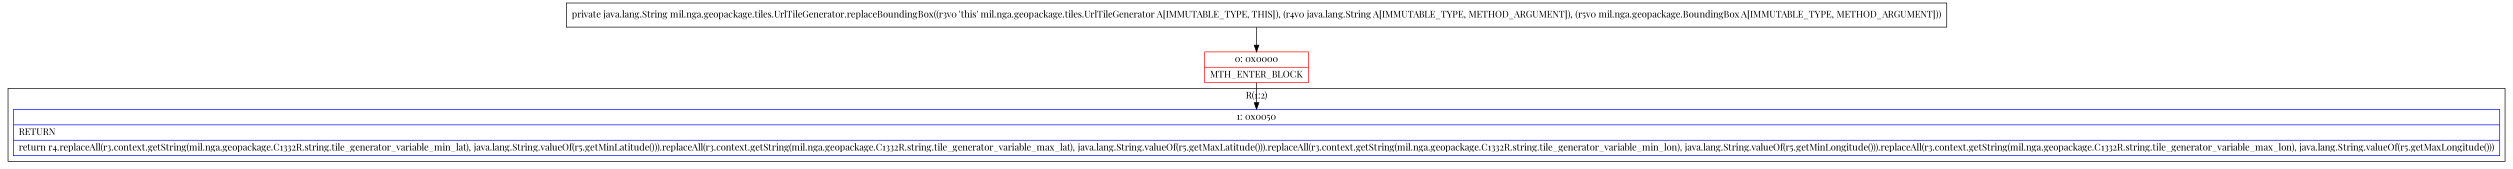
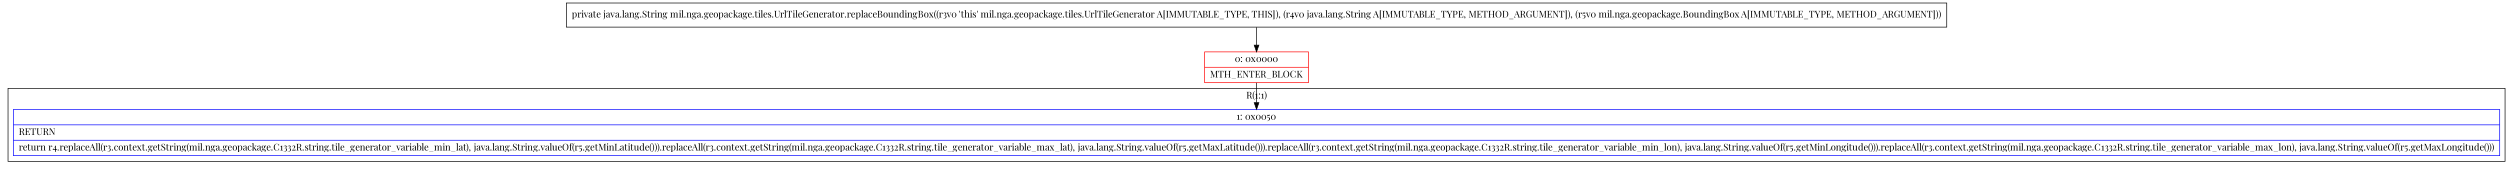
cluster "R(1:2)": label "R(1:2)" -> "R(1:1)"
